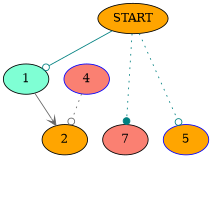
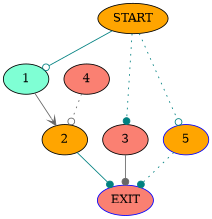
node "4": color blue -> black
node "7": label "7" -> "3"
node "EXIT": added
